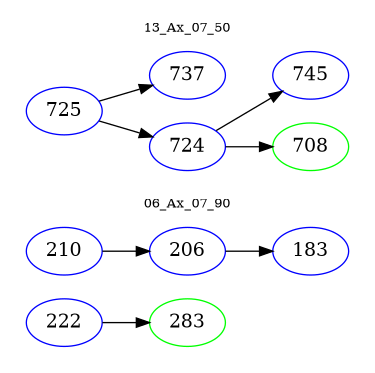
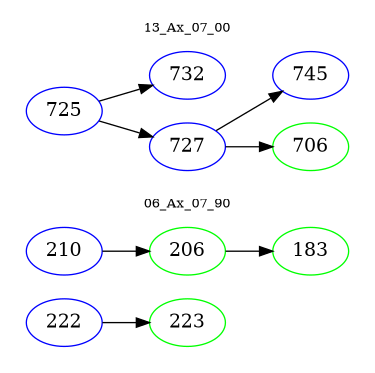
cluster "13_Ax_07_50": label "13_Ax_07_50" -> "13_Ax_07_00"
node "737": label "737" -> "732"
node "724": label "724" -> "727"
node "708": label "708" -> "706"
node "206": color blue -> green
node "183": color blue -> green
node "283": label "283" -> "223"
